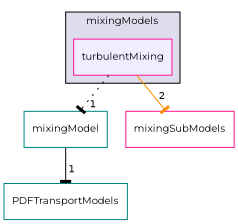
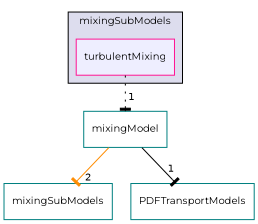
cluster "mixingModels": label "mixingModels" -> "mixingSubModels"
edge "turbulentMixing" -> "mixingSubModels": now "mixingModel" -> "mixingSubModels"
node "mixingSubModels": color deeppink -> teal
